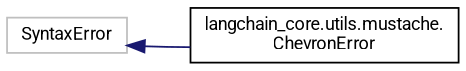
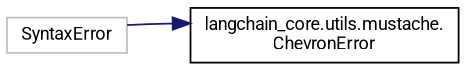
edge "langchain_core.utils.mustache. ChevronError" -> "SyntaxError": reversed
